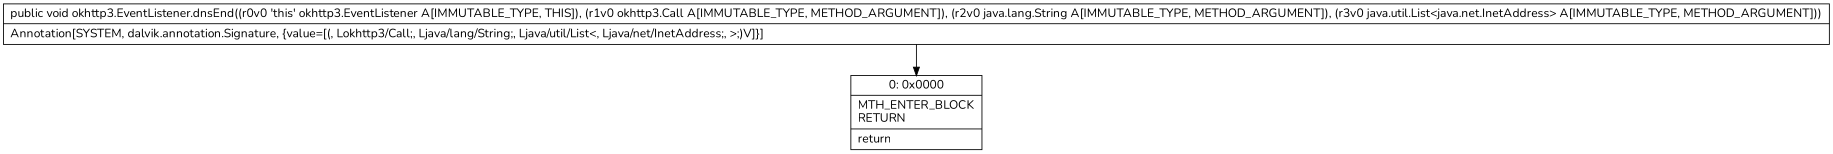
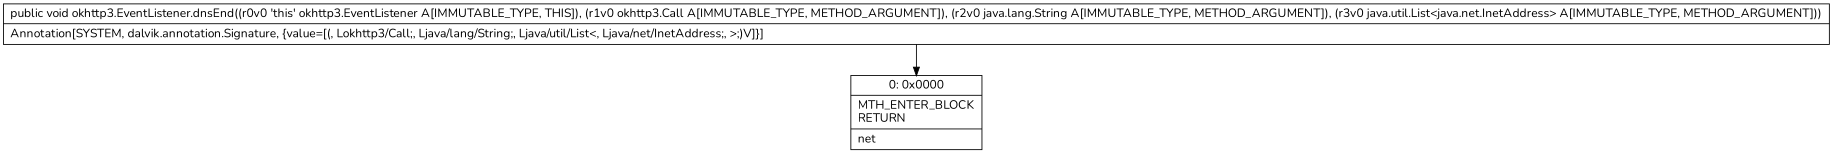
node "0: 0x0000": text "return" -> "net"
